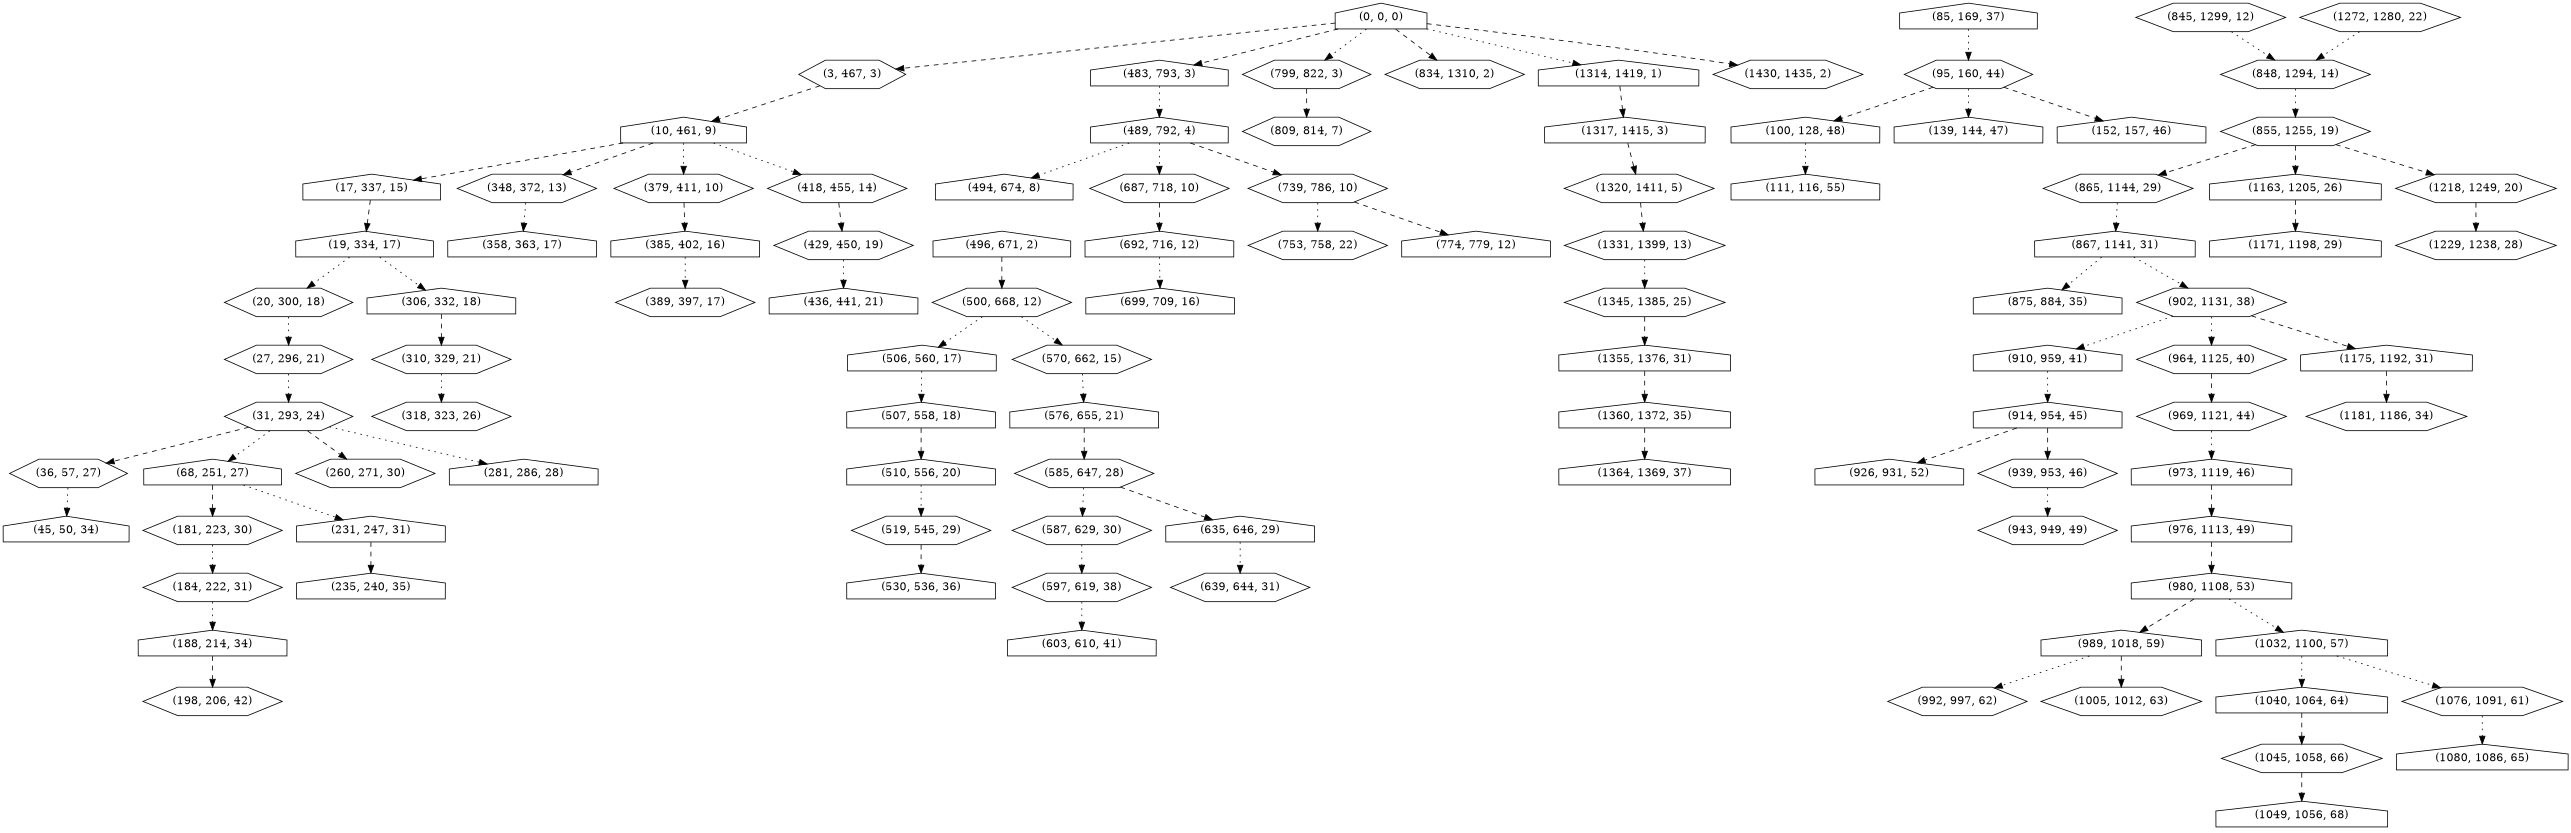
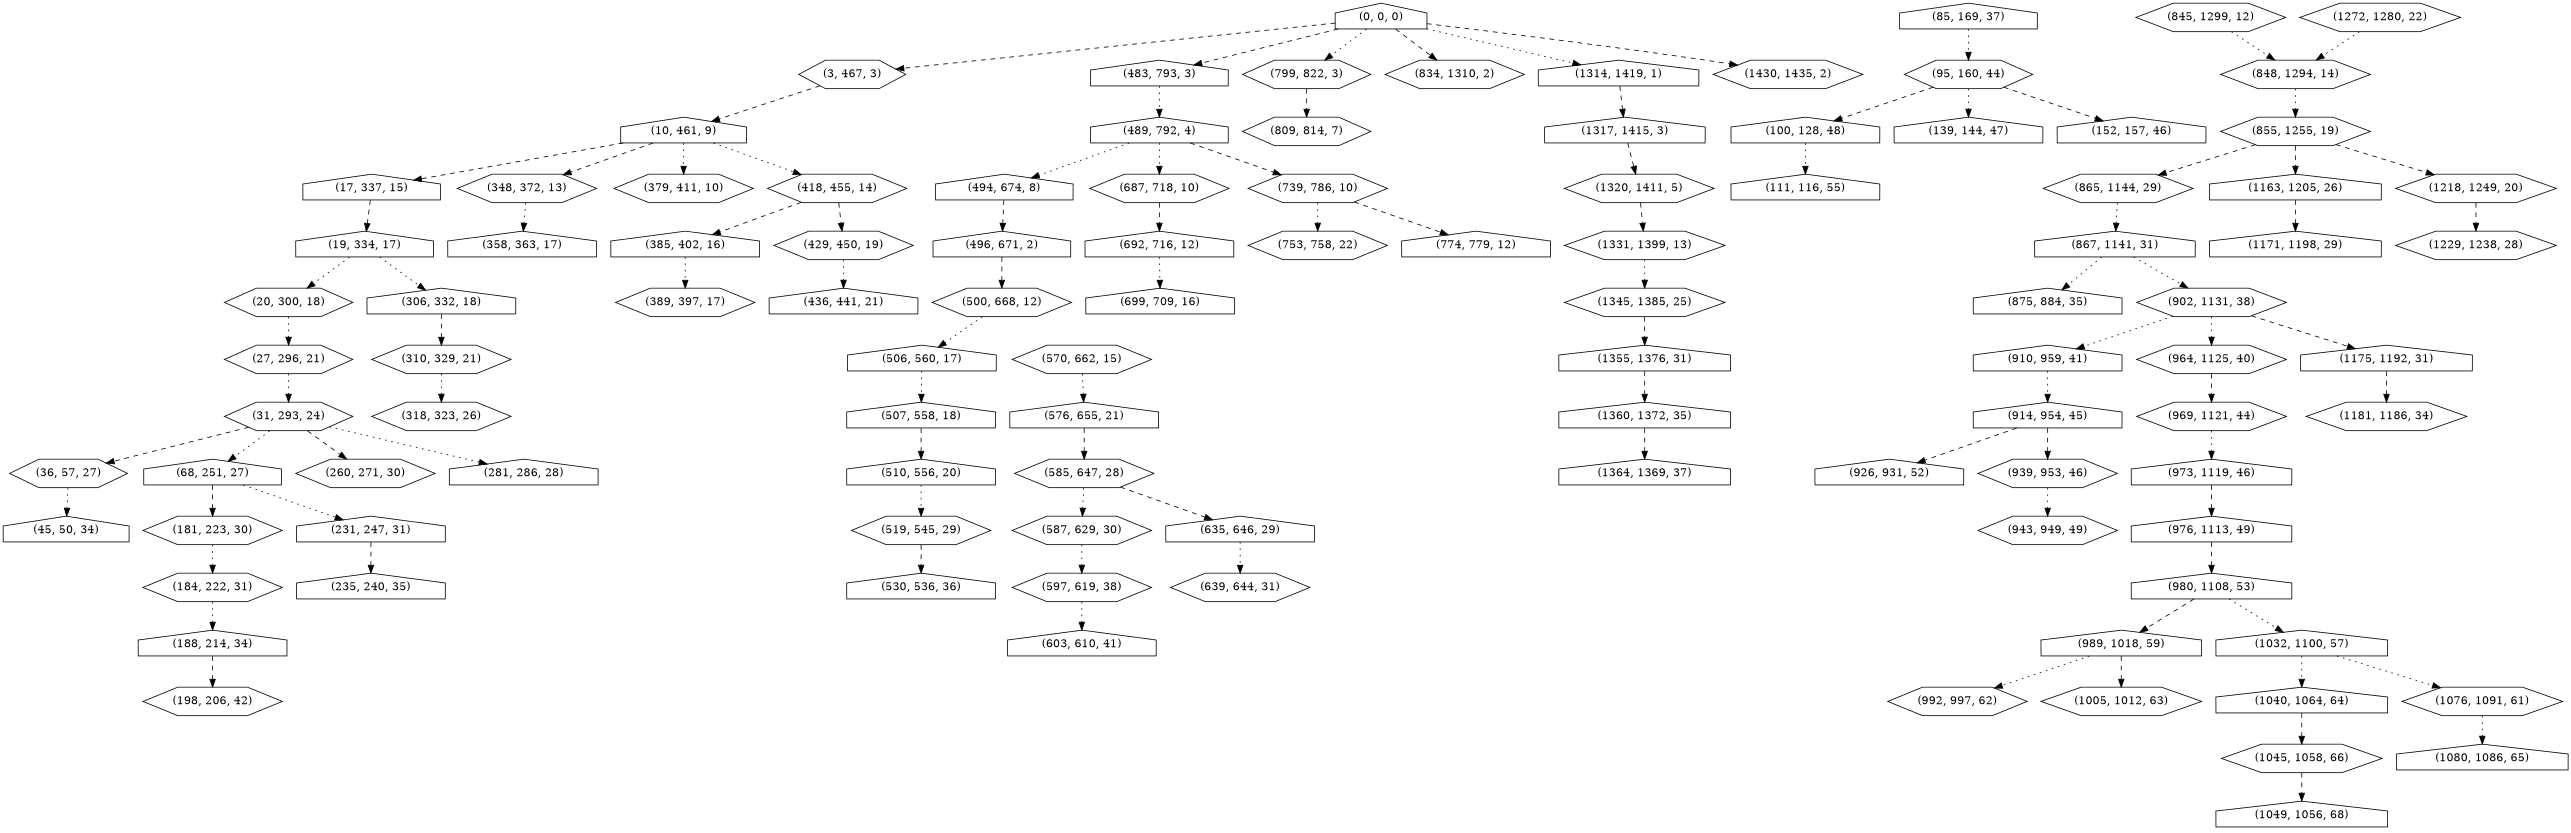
edge "(494, 674, 8)" -> "(496, 671, 2)": added
edge "(379, 411, 10)" -> "(385, 402, 16)": now "(418, 455, 14)" -> "(385, 402, 16)"
edge "(500, 668, 12)" -> "(570, 662, 15)": removed
